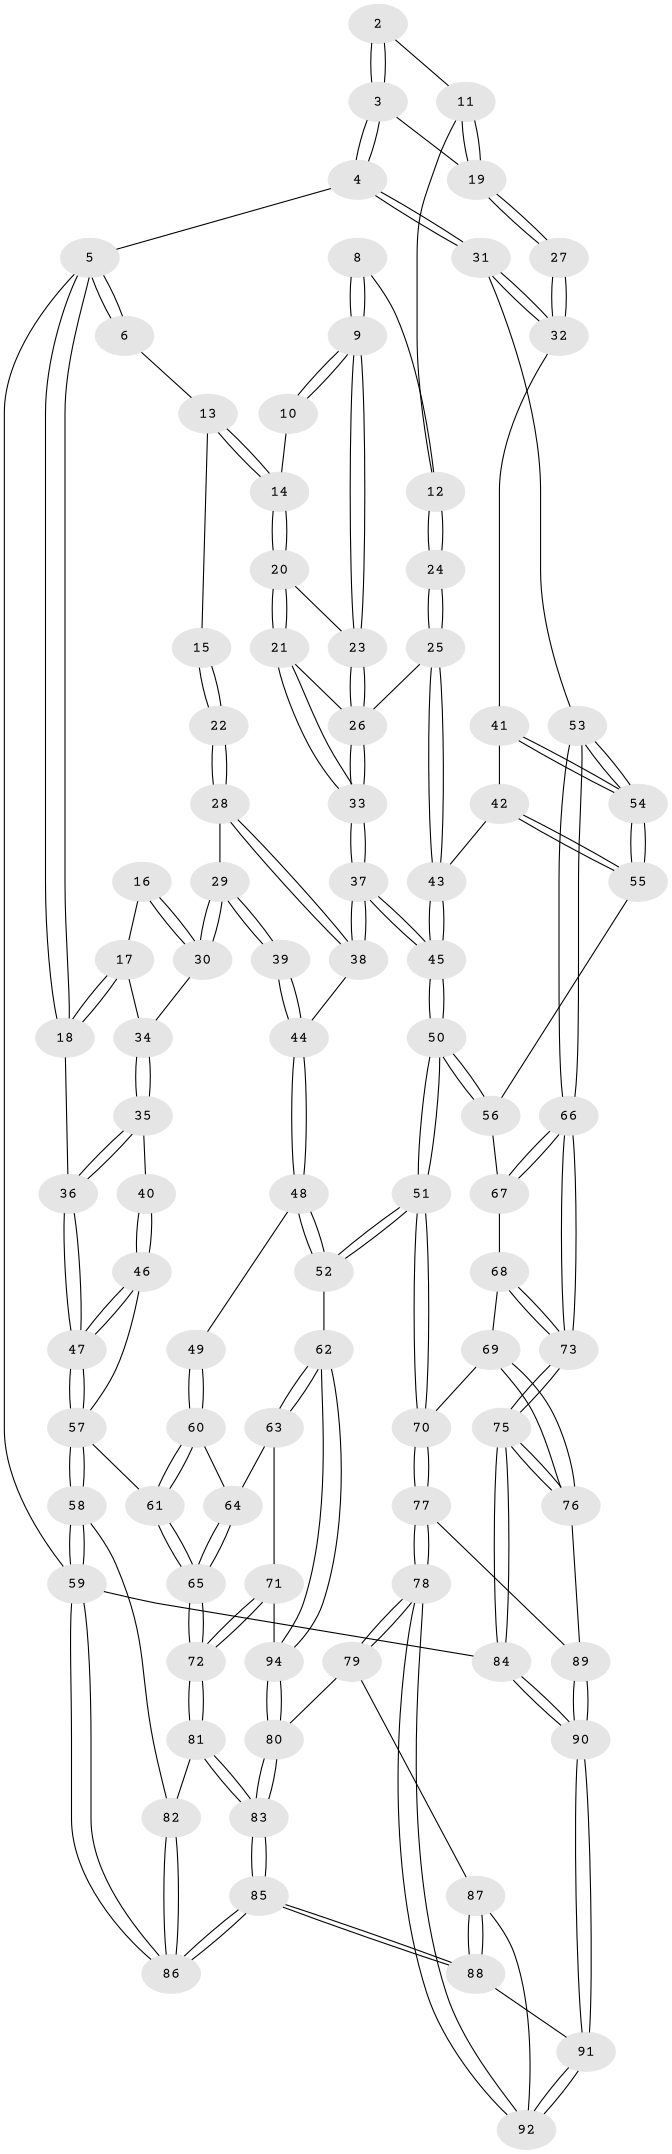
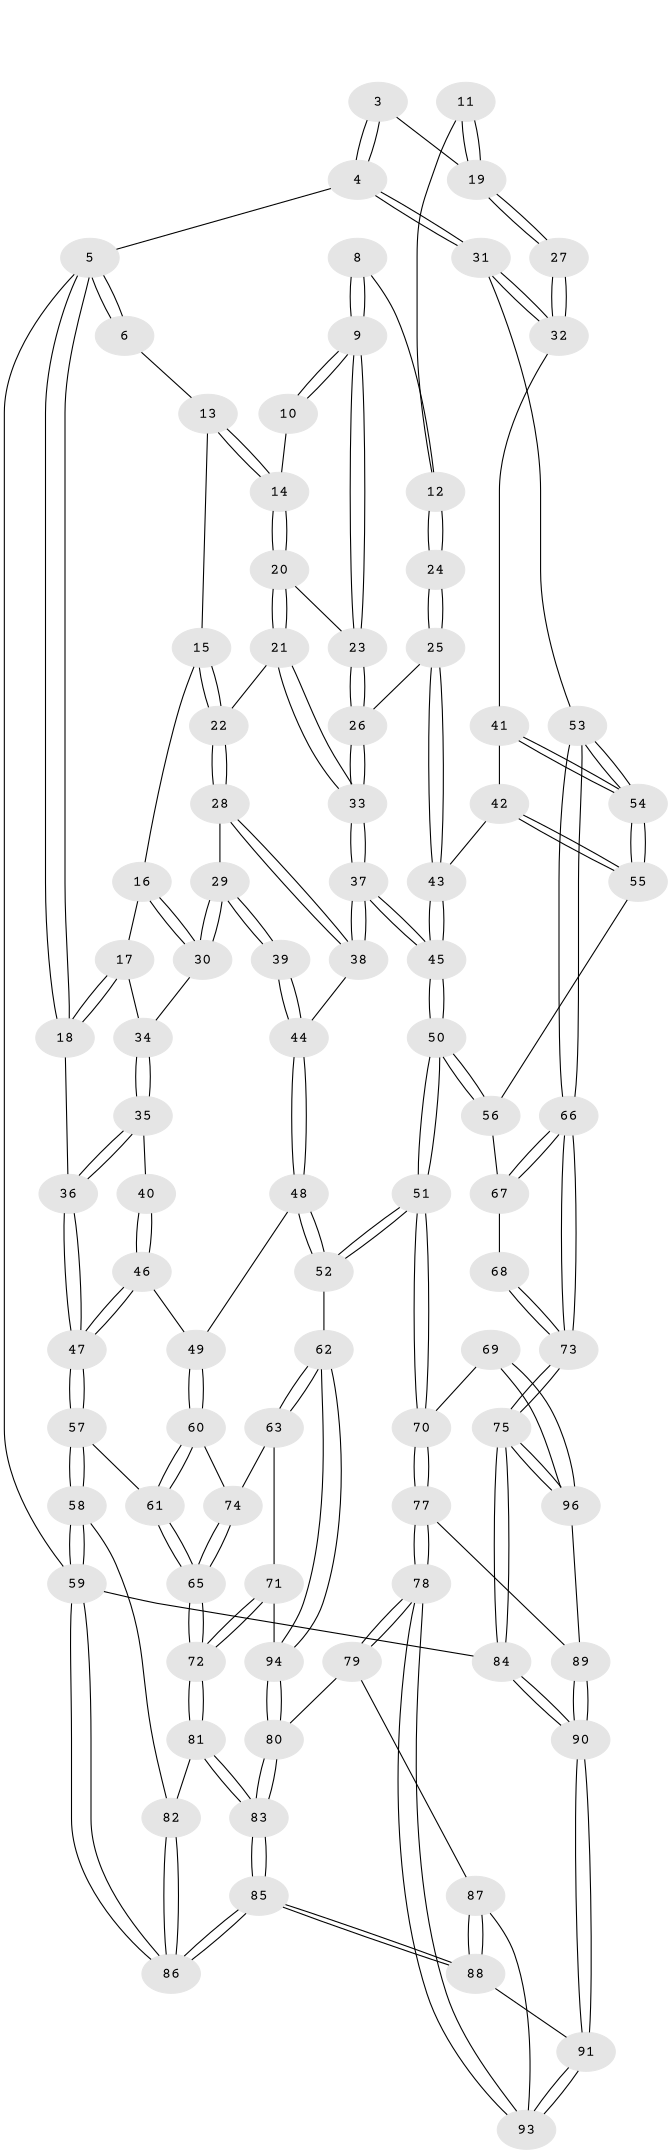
node "2": removed
edge "21" -- "26": now "21" -- "22"
edge "15" -- "16": added
edge "68" -- "69": removed
edge "46" -- "57": now "46" -- "49"
node "64": label "64" -> "74"
node "76": label "76" -> "96"
node "92": label "92" -> "93"
